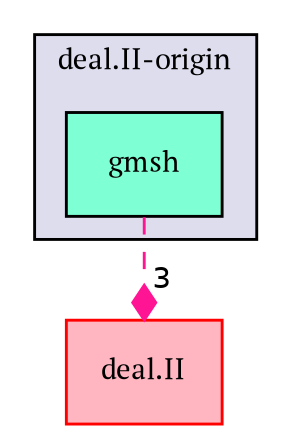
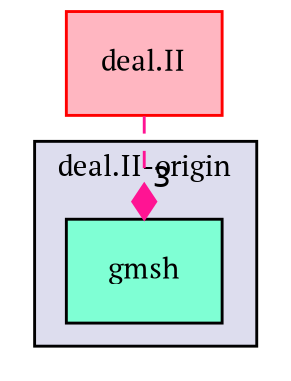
edge "gmsh" -> "deal.II": reversed
